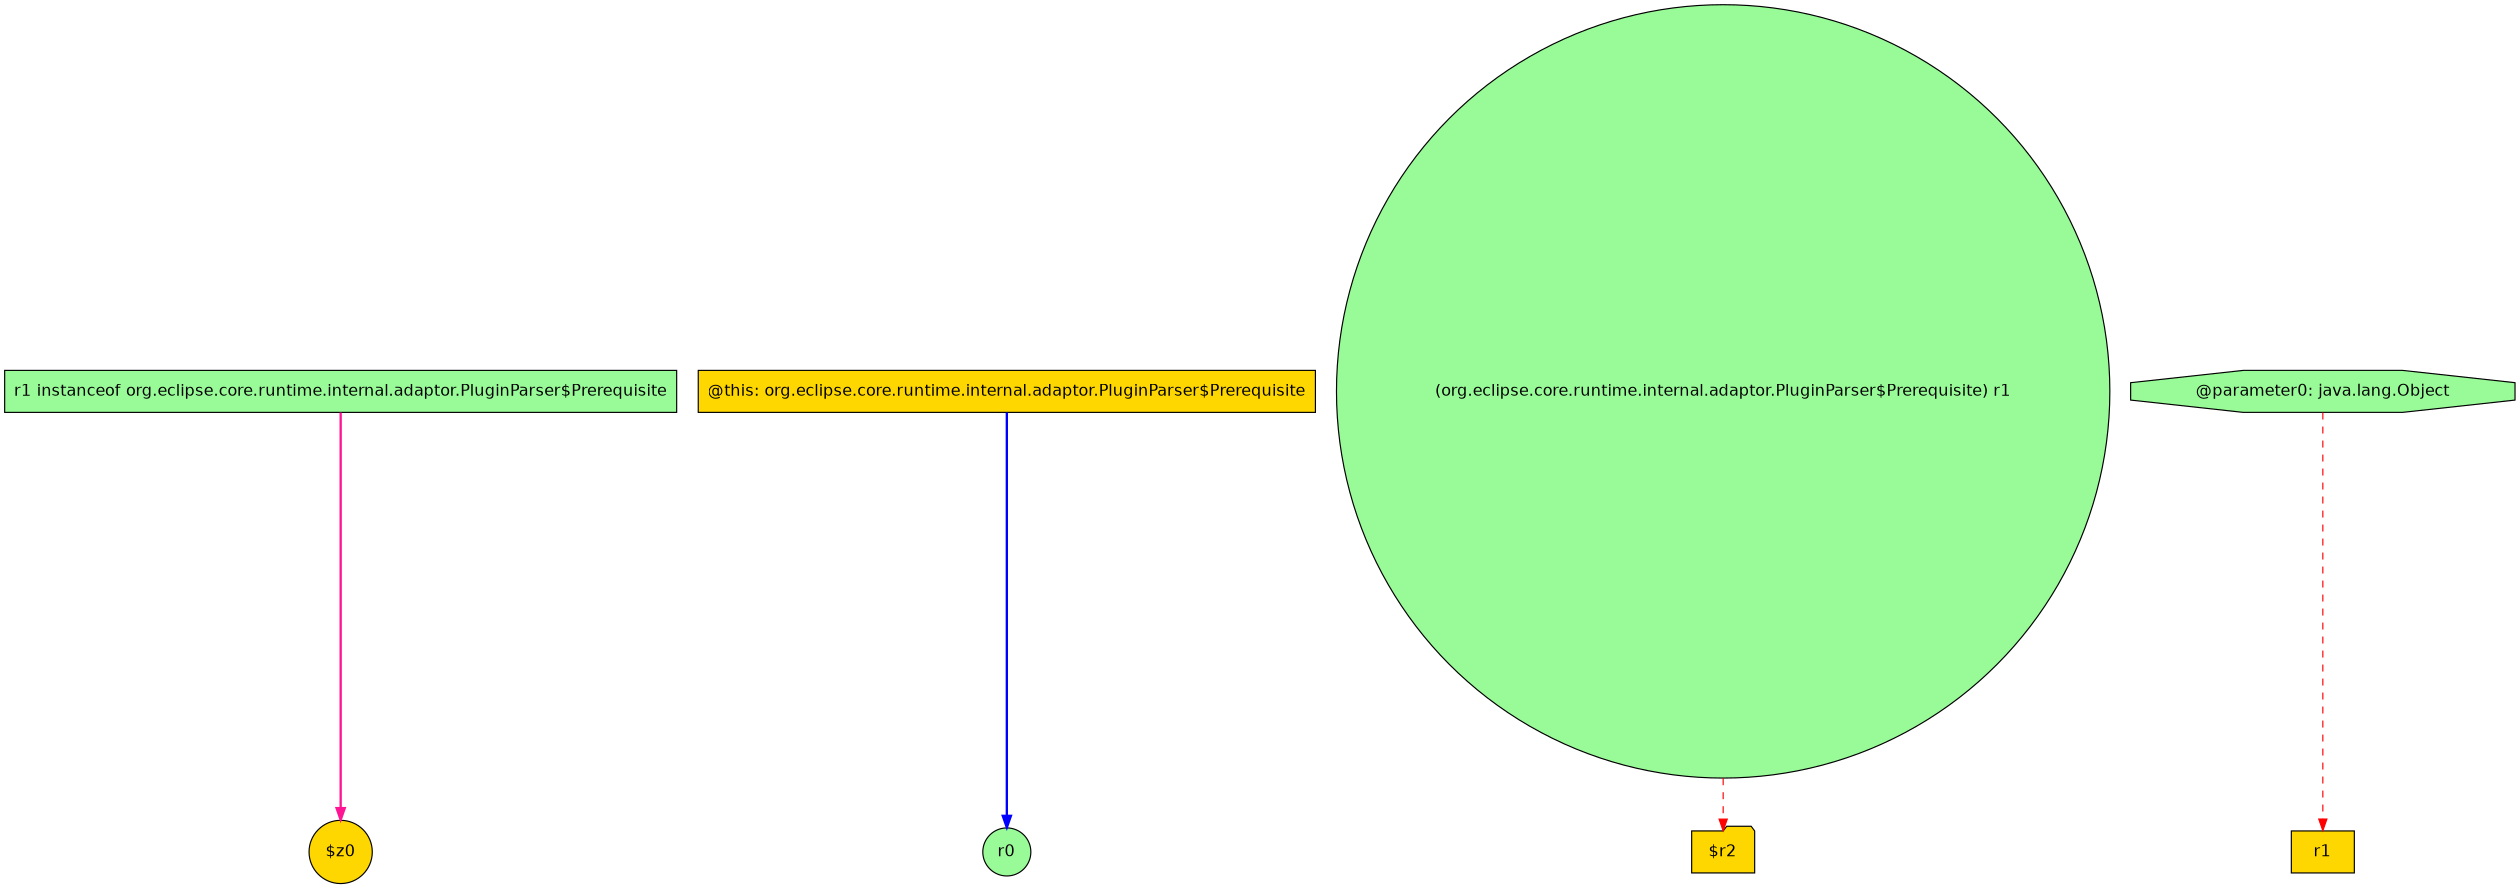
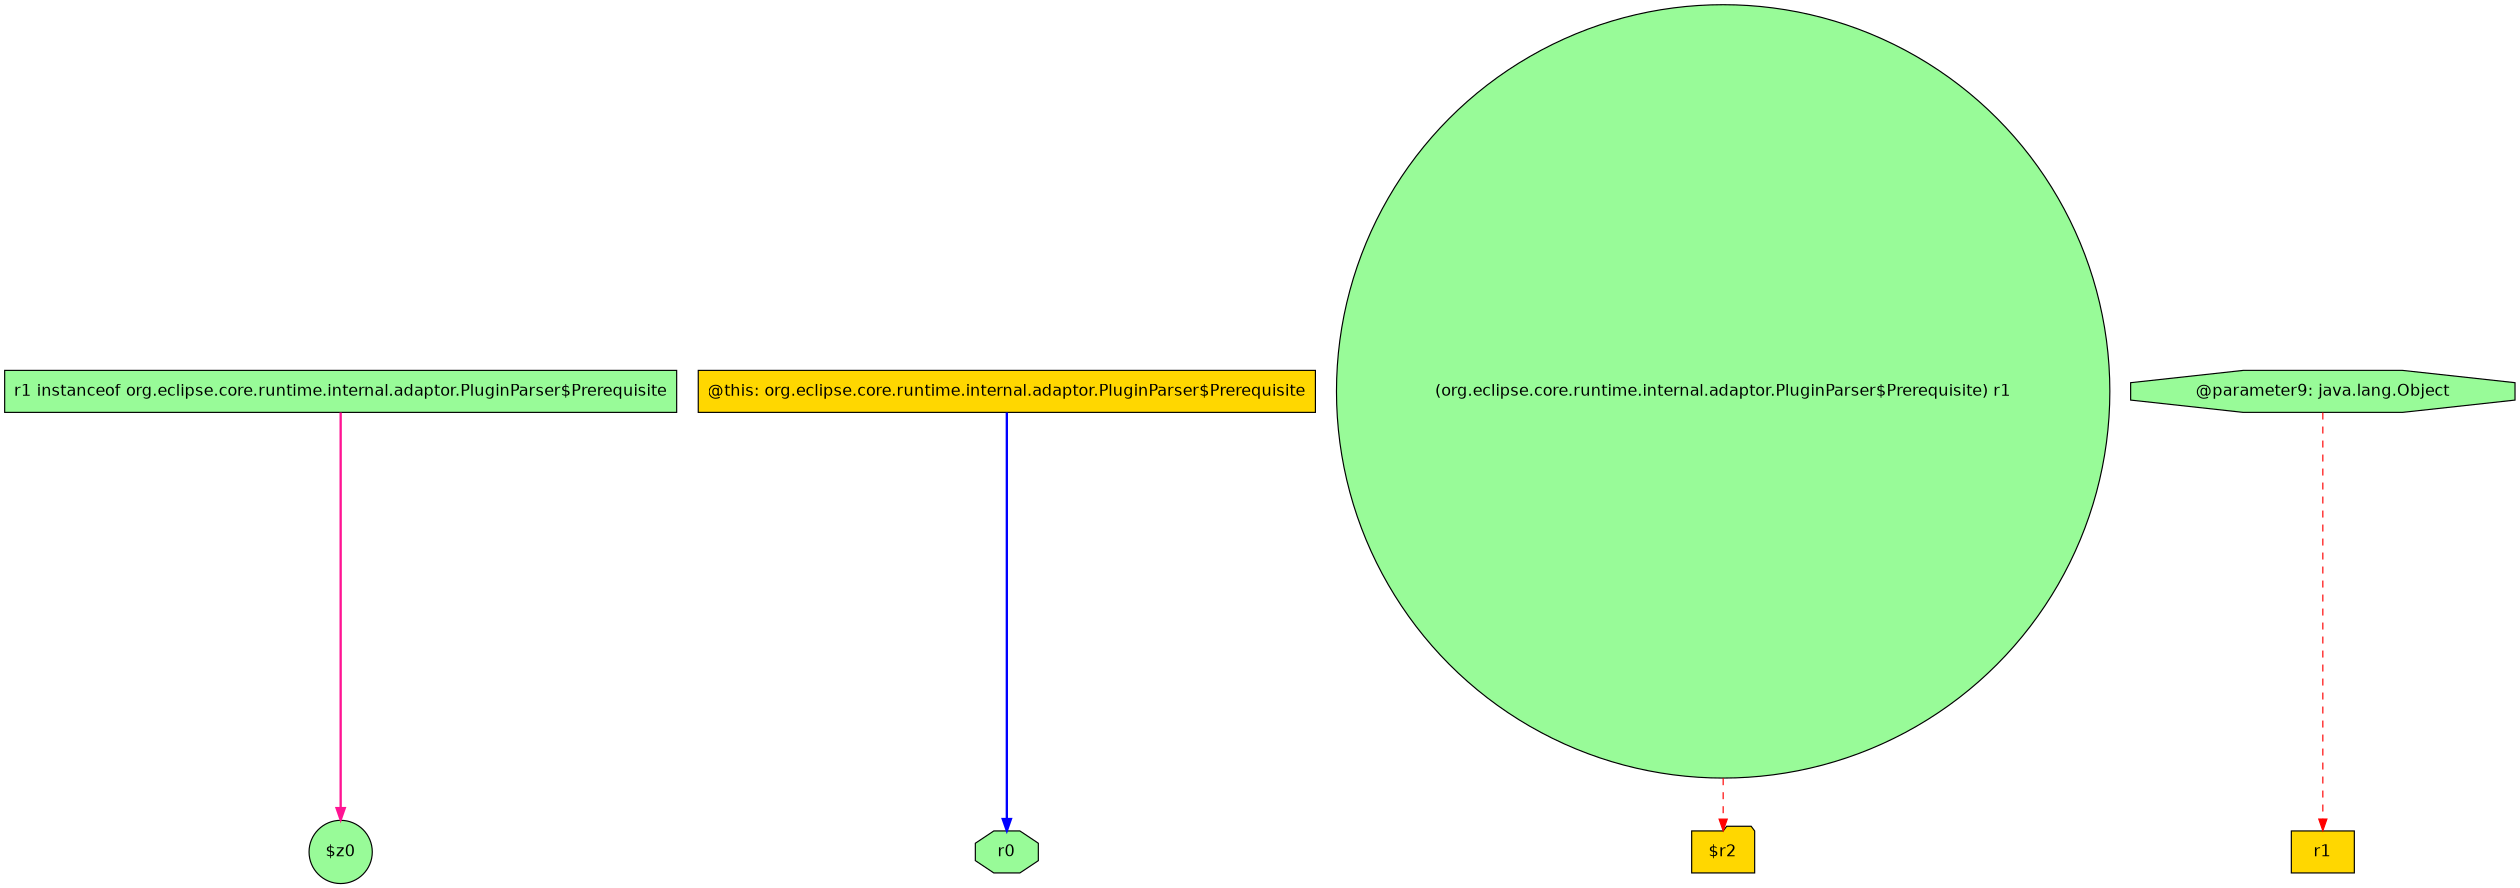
node "@parameter0: java.lang.Object": label "@parameter0: java.lang.Object" -> "@parameter9: java.lang.Object"
node "$z0": fillcolor gold -> palegreen
node "r0": shape circle -> octagon
